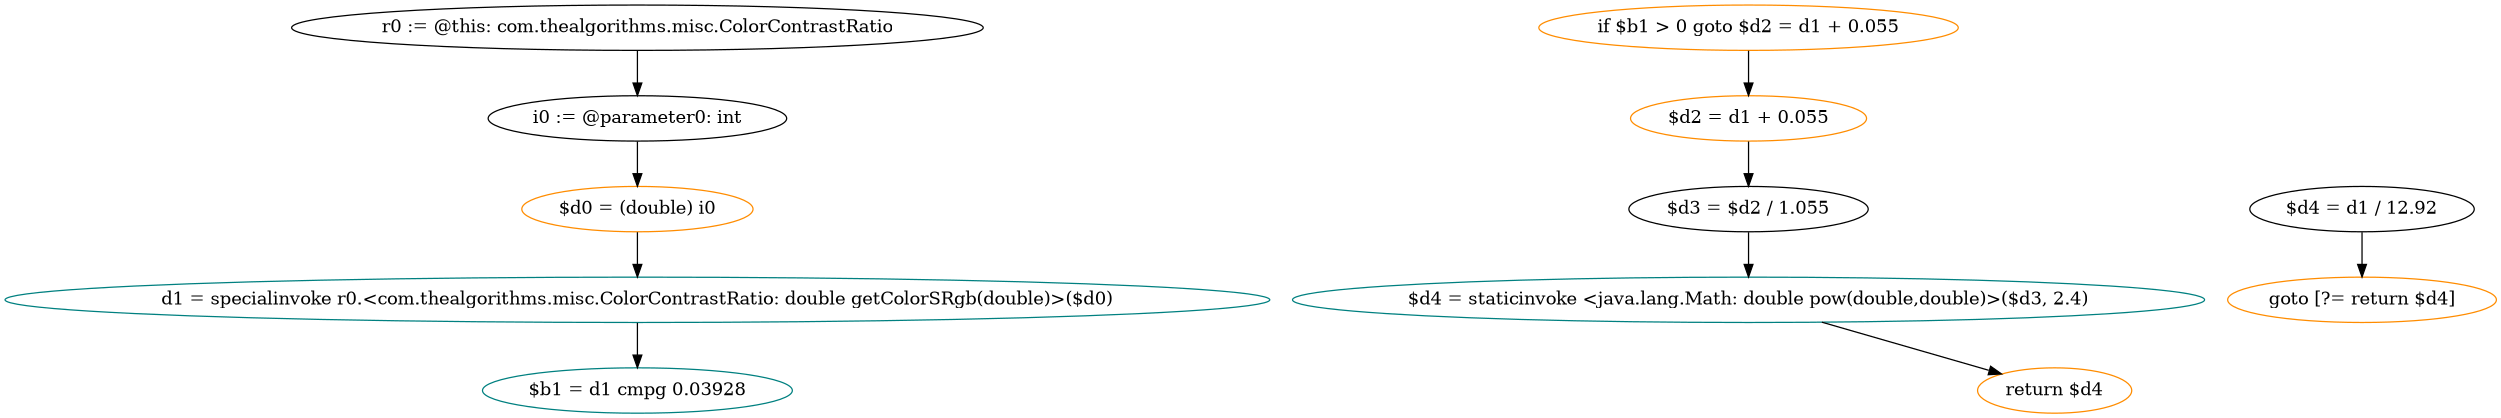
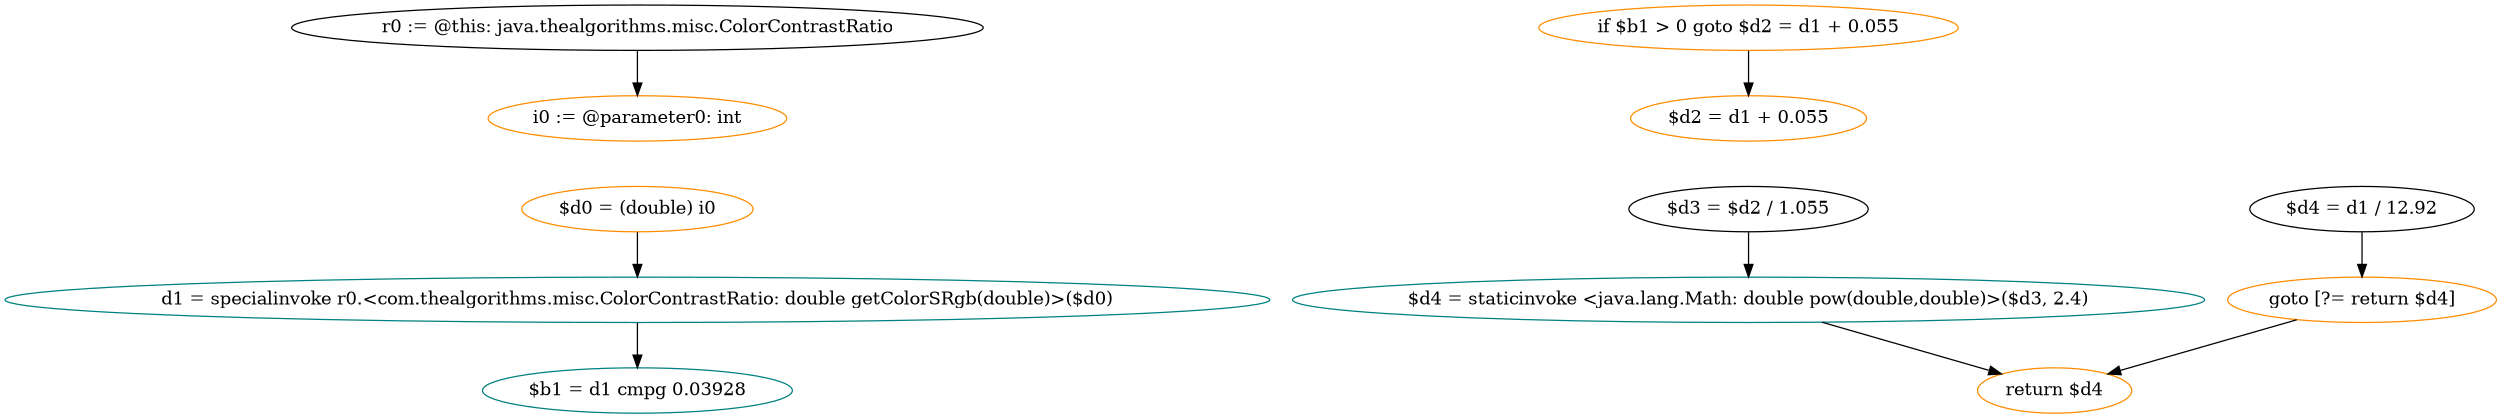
node "r0 := @this: com.thealgorithms.misc.ColorContrastRatio": label "r0 := @this: com.thealgorithms.misc.ColorContrastRatio" -> "r0 := @this: java.thealgorithms.misc.ColorContrastRatio"
node "i0 := @parameter0: int": color black -> darkorange
edge "i0 := @parameter0: int" -> "$d0 = (double) i0": removed
edge "$d2 = d1 + 0.055" -> "$d3 = $d2 / 1.055": removed
edge "goto [?= return $d4]" -> "return $d4": added
